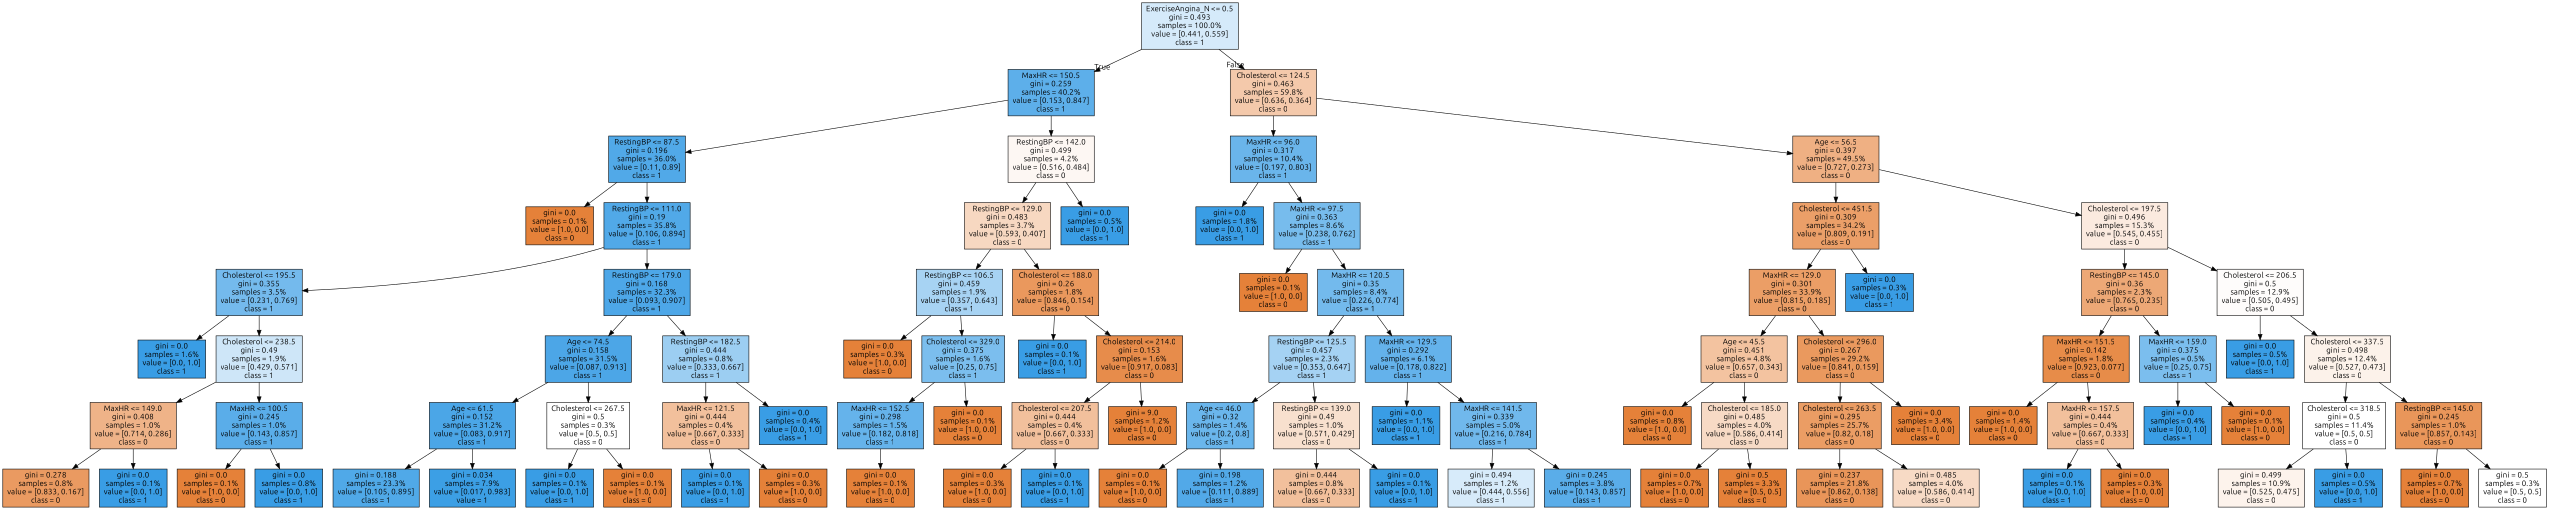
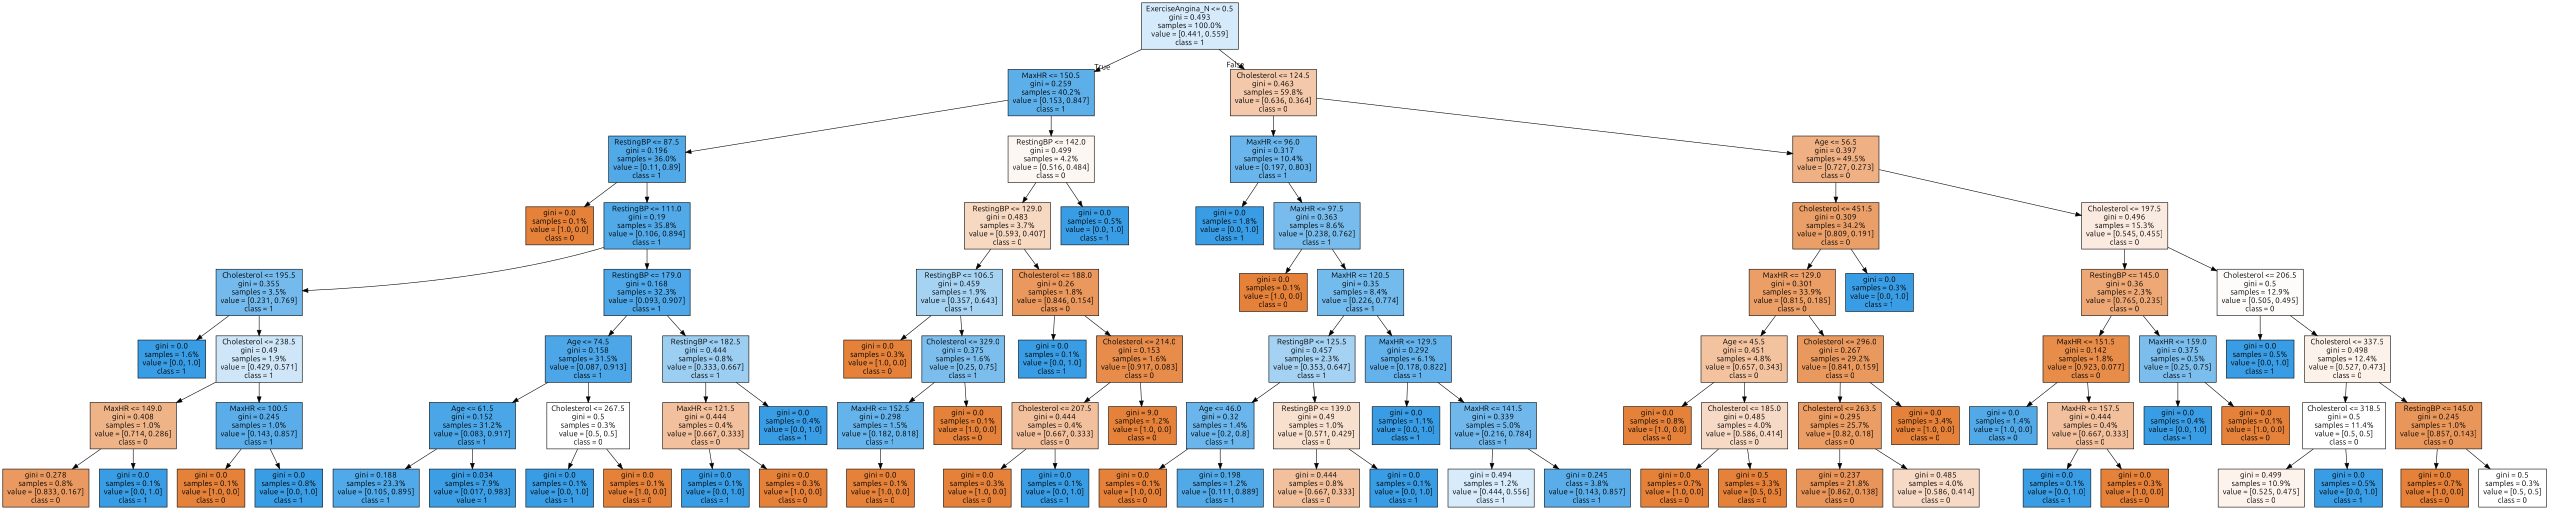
node "gini = 0.0 samples = 1.4% value = [1.0, 0.0] class = 0": fillcolor #e58139 -> #51a9e8
node "gini = 0.245 samples = 3.8% value = [0.143, 0.857] class = 1": label "gini = 0.245 samples = 3.8% value = [0.143, 0.857] class = 1" -> "gini = 0.245 class = 3.8% value = [0.143, 0.857] class = 1"
